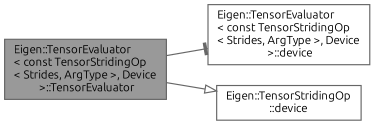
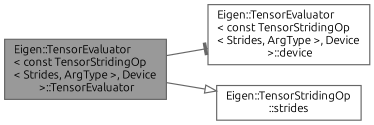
node "Eigen::TensorStridingOp ::device": label "Eigen::TensorStridingOp ::device" -> "Eigen::TensorStridingOp ::strides"
